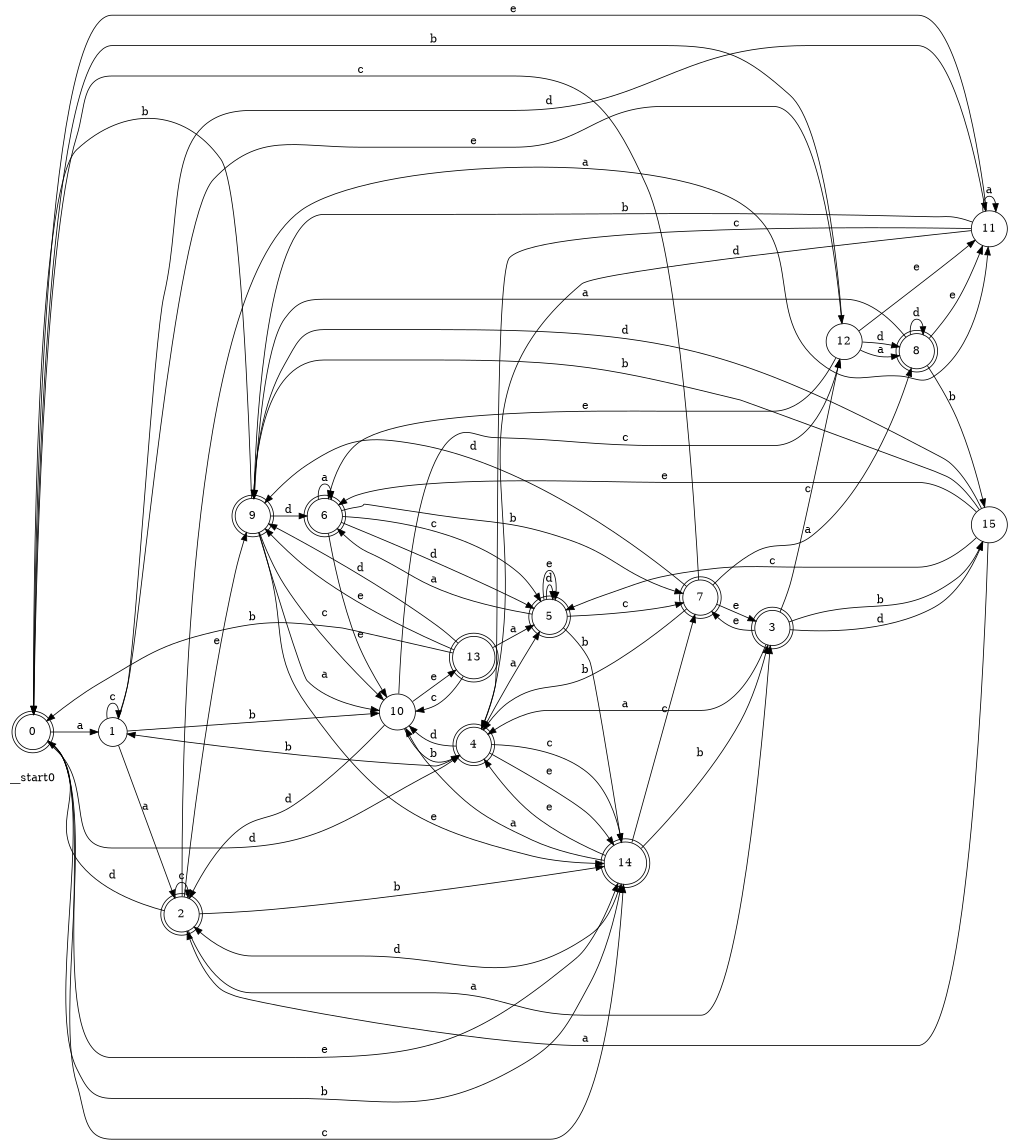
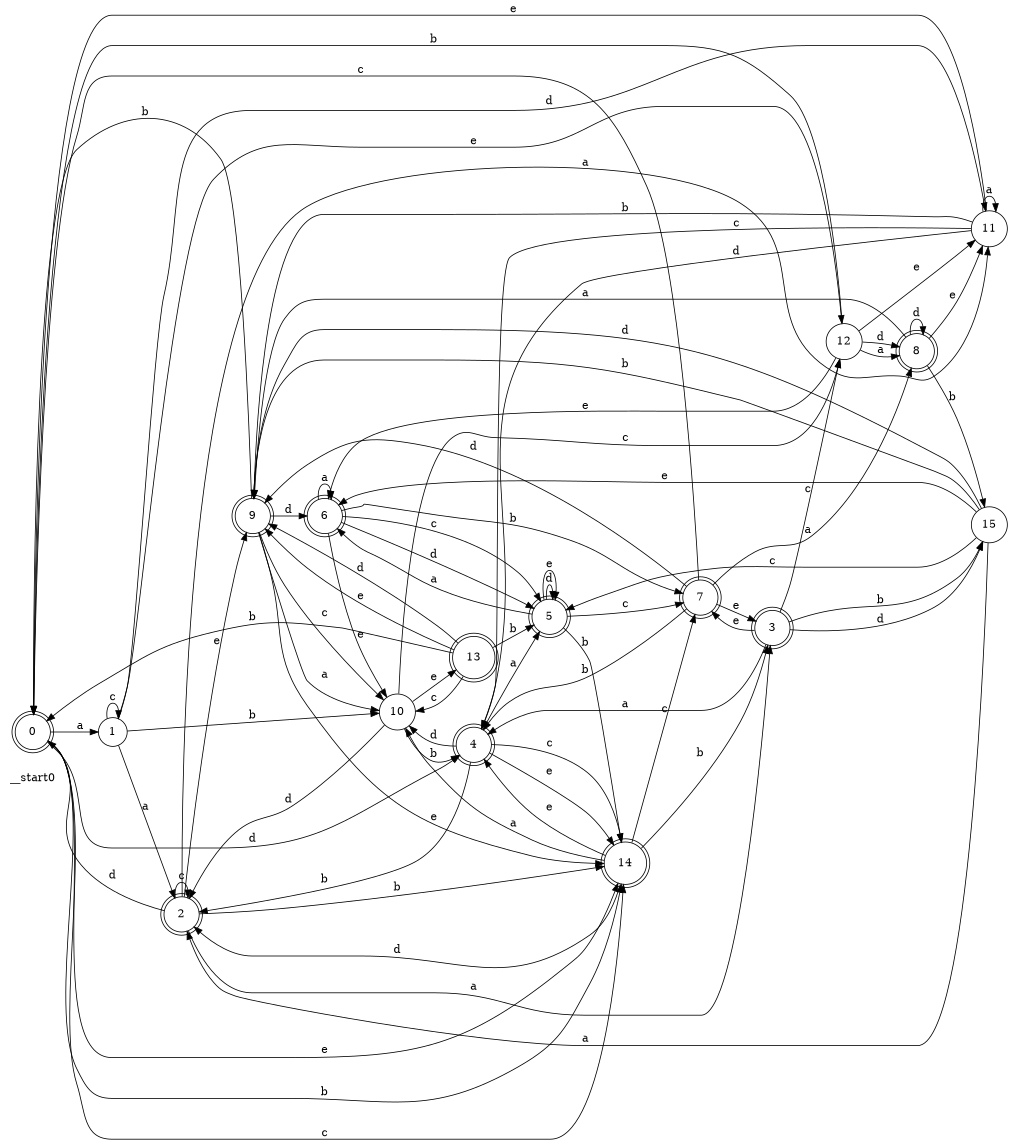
edge "13" -> "5": label "a" -> "b"
edge "4" -> "1": now "4" -> "2"
